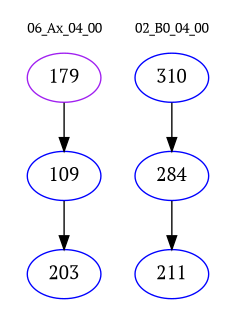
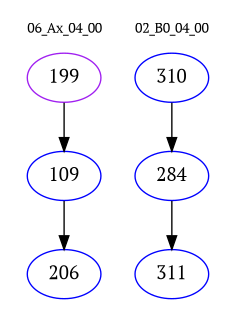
node "179": label "179" -> "199"
node "203": label "203" -> "206"
node "211": label "211" -> "311"
